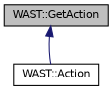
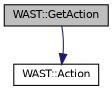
edge "WAST::Action" -> "WAST::GetAction": reversed
